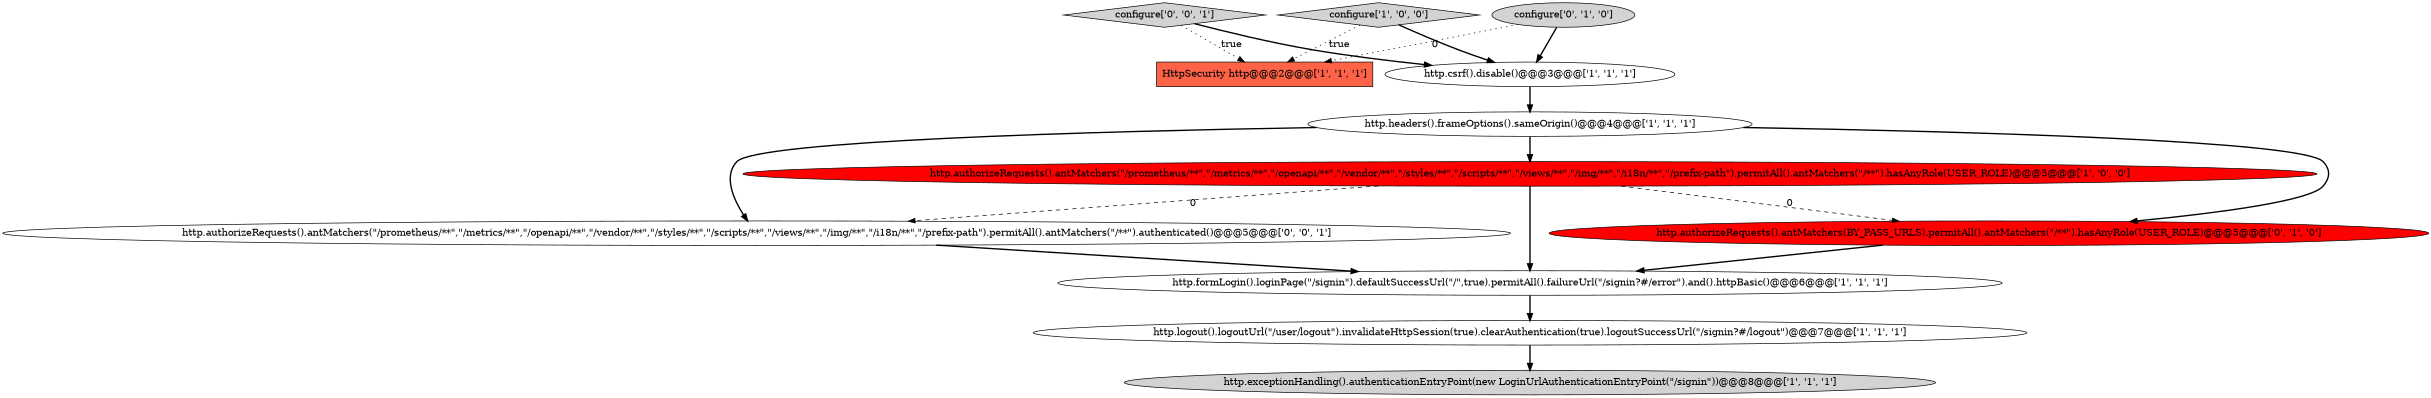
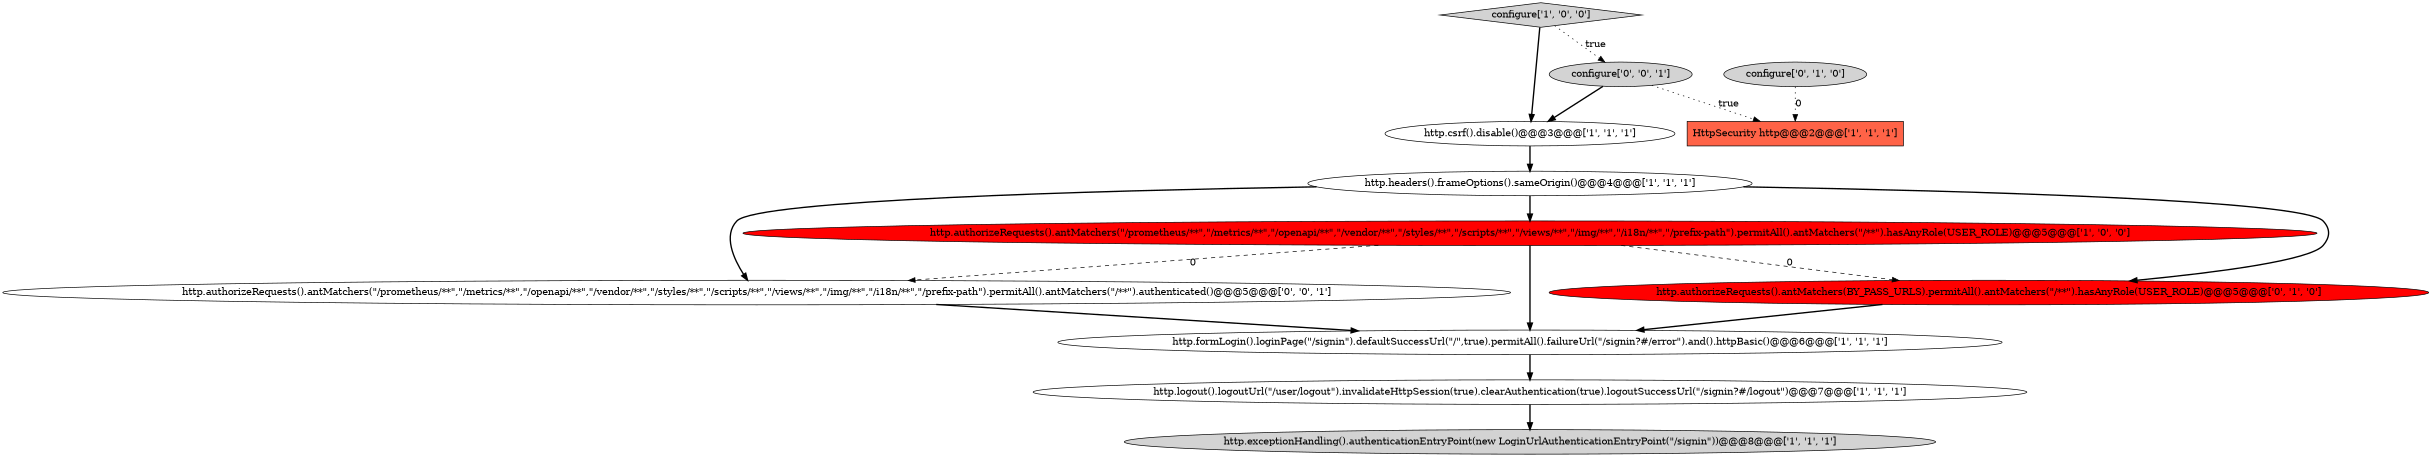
node "configure['0', '0', '1']": shape diamond -> ellipse
edge "configure['1', '0', '0']" -> "HttpSecurity http@@@2@@@['1', '1', '1']": now "configure['1', '0', '0']" -> "configure['0', '0', '1']"
edge "configure['0', '1', '0']" -> "http.csrf().disable()@@@3@@@['1', '1', '1']": removed
